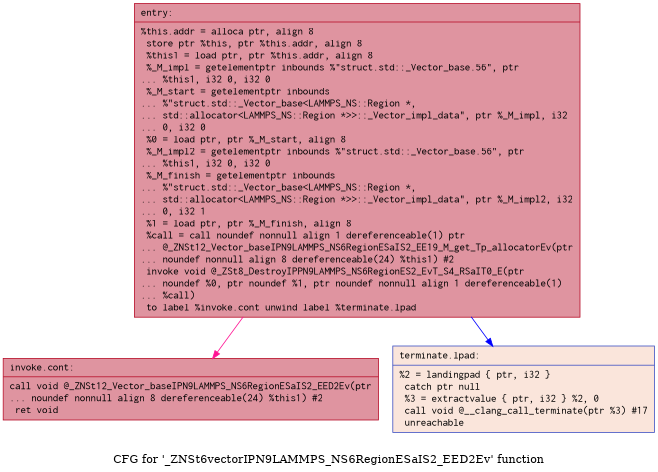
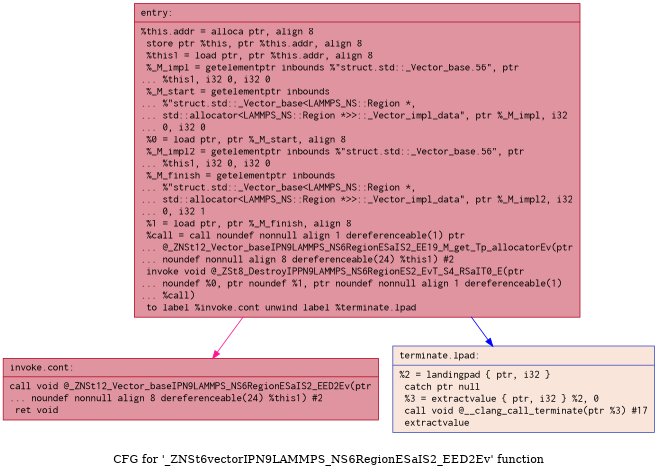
node "terminate.lpad:": text "unreachable" -> "extractvalue"
